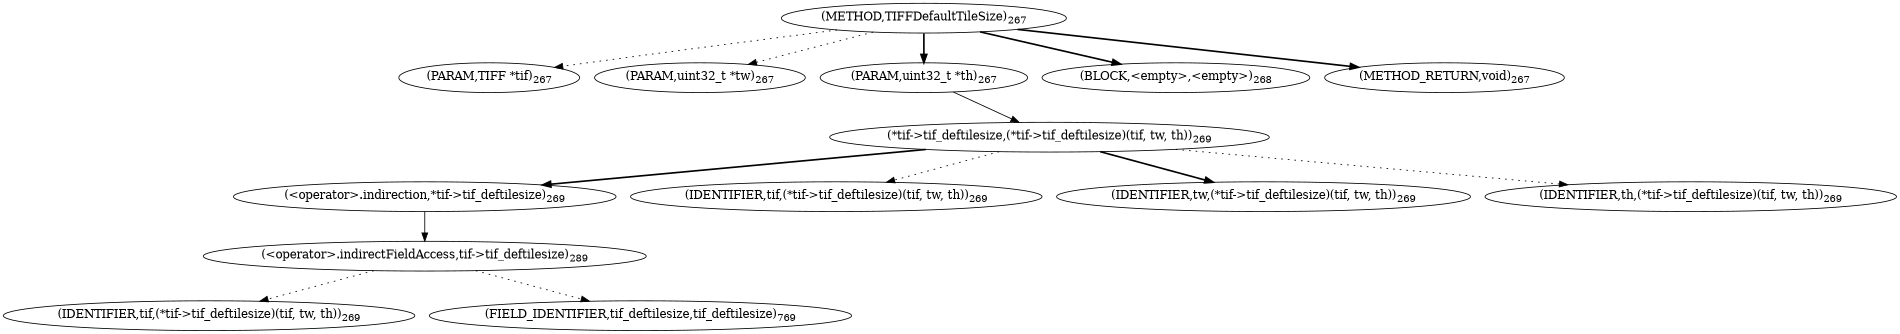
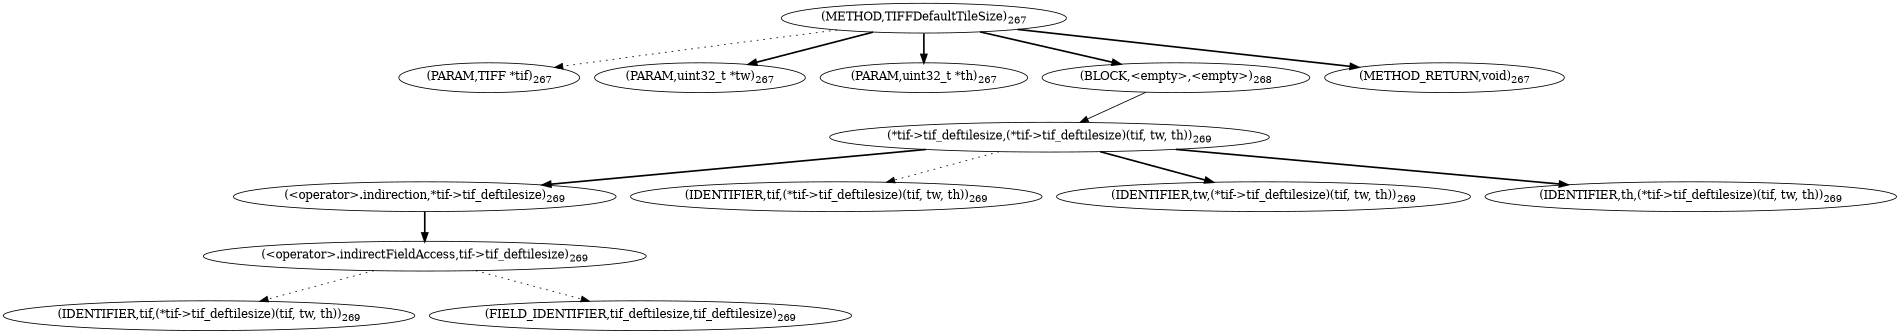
edge "(METHOD,TIFFDefaultTileSize)" -> "(PARAM,uint32_t *tw)": style dotted -> bold
edge "(PARAM,uint32_t *th)" -> "(*tif->tif_deftilesize,(*tif->tif_deftilesize)(tif, tw, th))": now "(BLOCK,<empty>,<empty>)" -> "(*tif->tif_deftilesize,(*tif->tif_deftilesize)(tif, tw, th))"
edge "(*tif->tif_deftilesize,(*tif->tif_deftilesize)(tif, tw, th))" -> "(IDENTIFIER,th,(*tif->tif_deftilesize)(tif, tw, th))": style dotted -> bold
edge "(<operator>.indirection,*tif->tif_deftilesize)" -> "(<operator>.indirectFieldAccess,tif->tif_deftilesize)": style solid -> bold
node "(<operator>.indirectFieldAccess,tif->tif_deftilesize)": text "289" -> "269"
node "(FIELD_IDENTIFIER,tif_deftilesize,tif_deftilesize)": text "769" -> "269"
